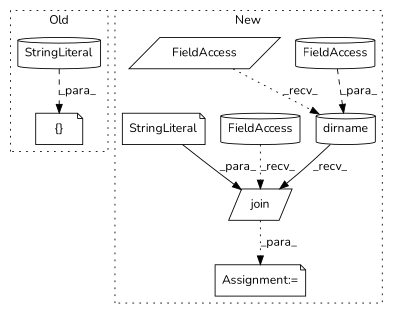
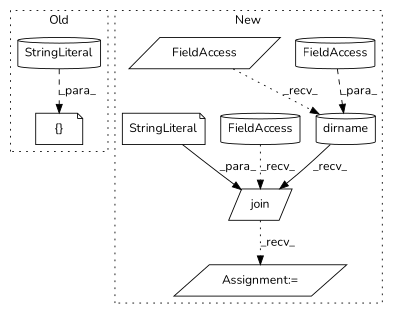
edge "join" -> "Assignment:=": label "_para_" -> "_recv_"
node "Assignment:=": shape note -> parallelogram
